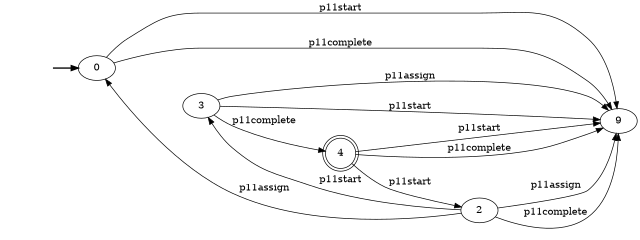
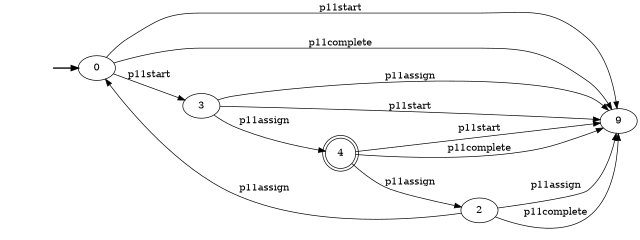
edge "3" -> "4": label "p11complete" -> "p11assign"
edge "4" -> "2": label "p11start" -> "p11assign"
edge "2" -> "3": now "0" -> "3"
